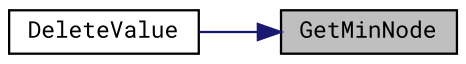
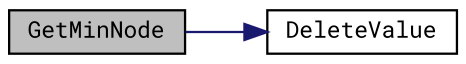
edge "DeleteValue" -> "GetMinNode": reversed
